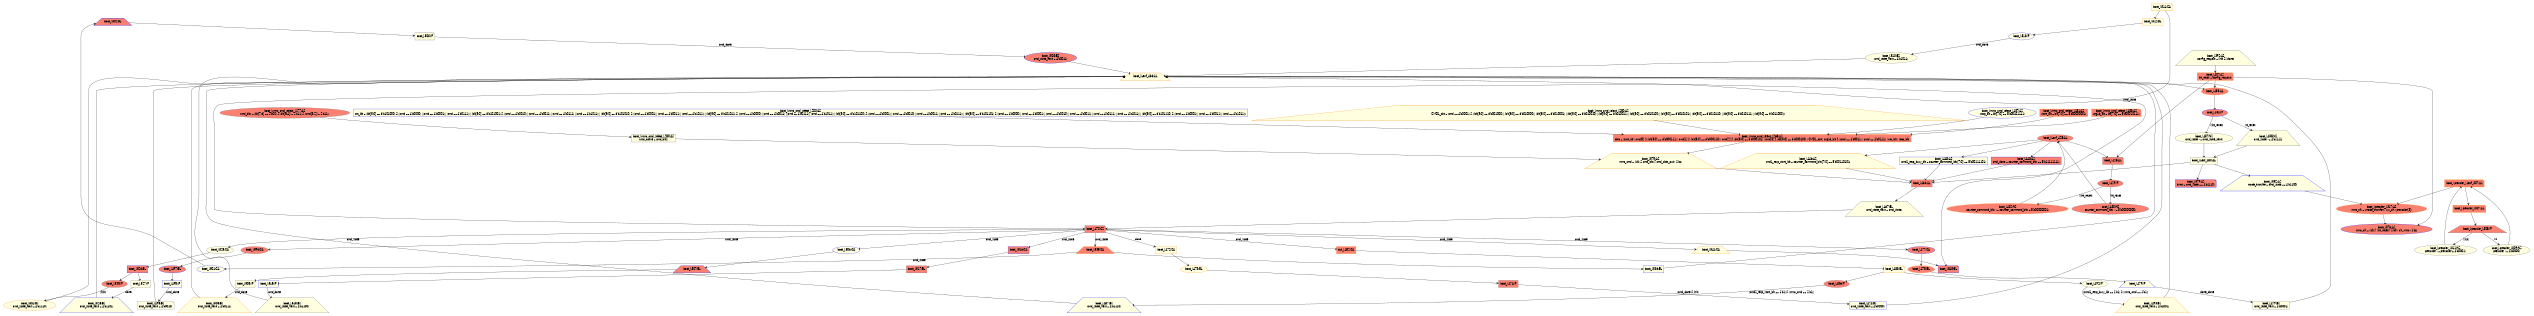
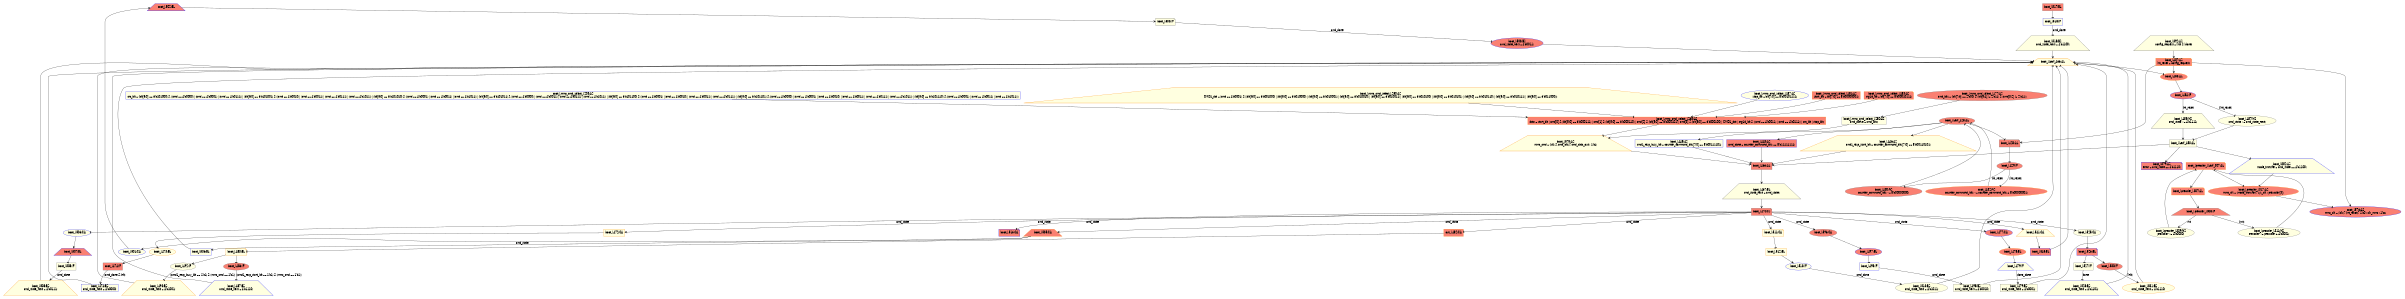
edge "boot_i.Leaf_466:AL" -> "boot_i.545:BL": reversed
edge "boot_i.511:CA" -> "boot_i.470:CS": reversed
edge "boot_i.470:CS" -> "boot_i.472:CA": label "done" -> "cmd_state"
edge "boot_i.516:CA" -> "boot_i.517:BL": removed
